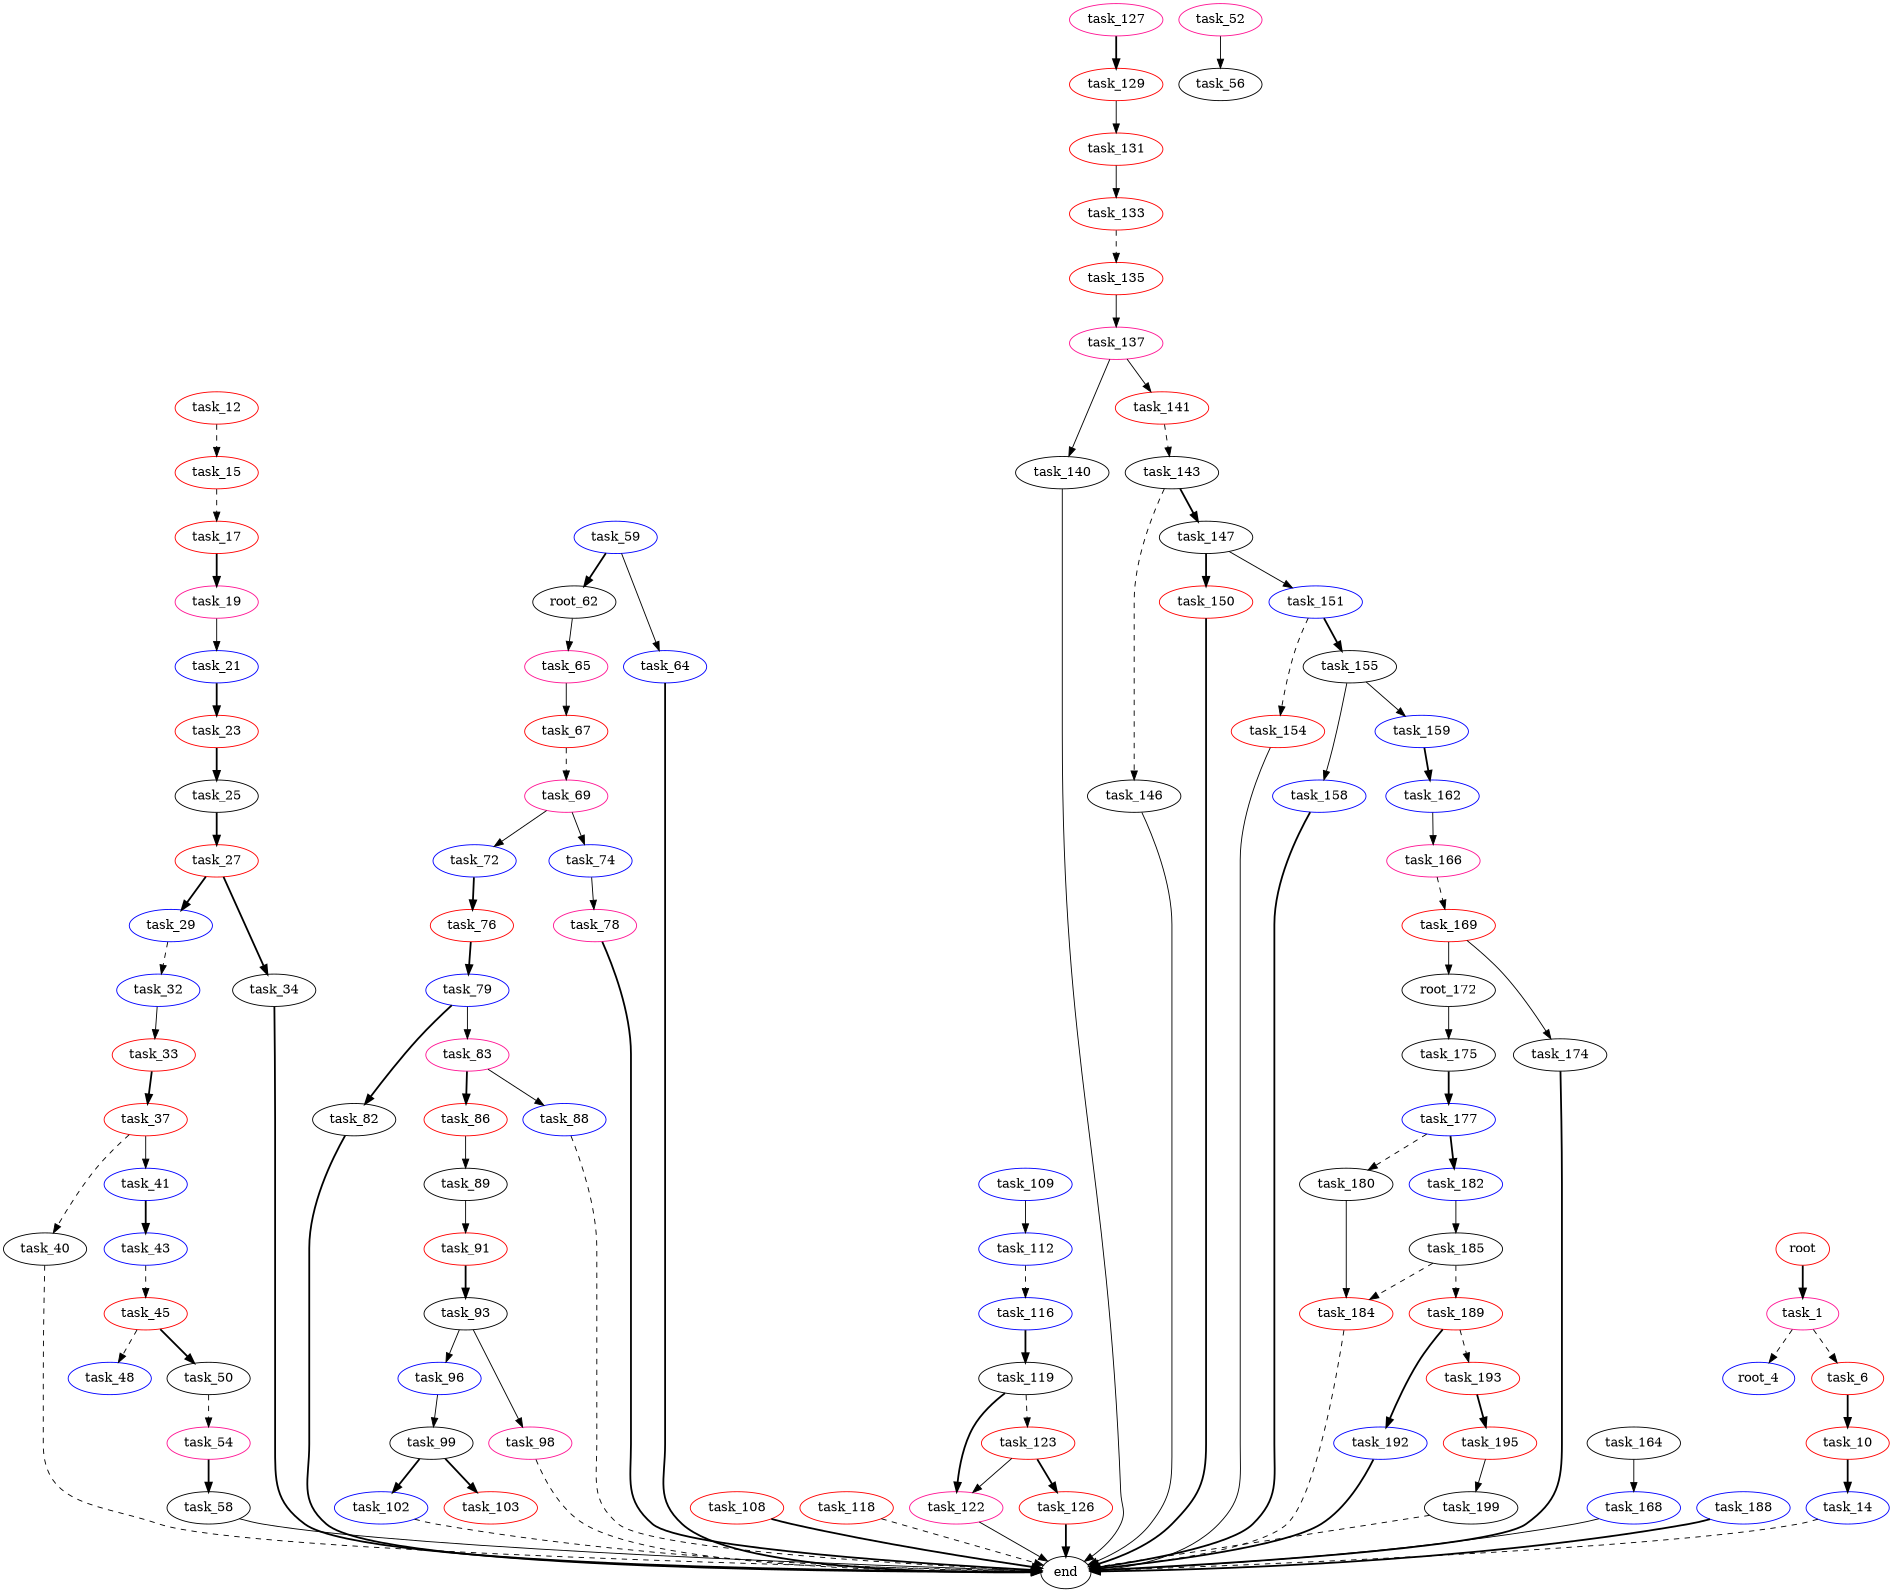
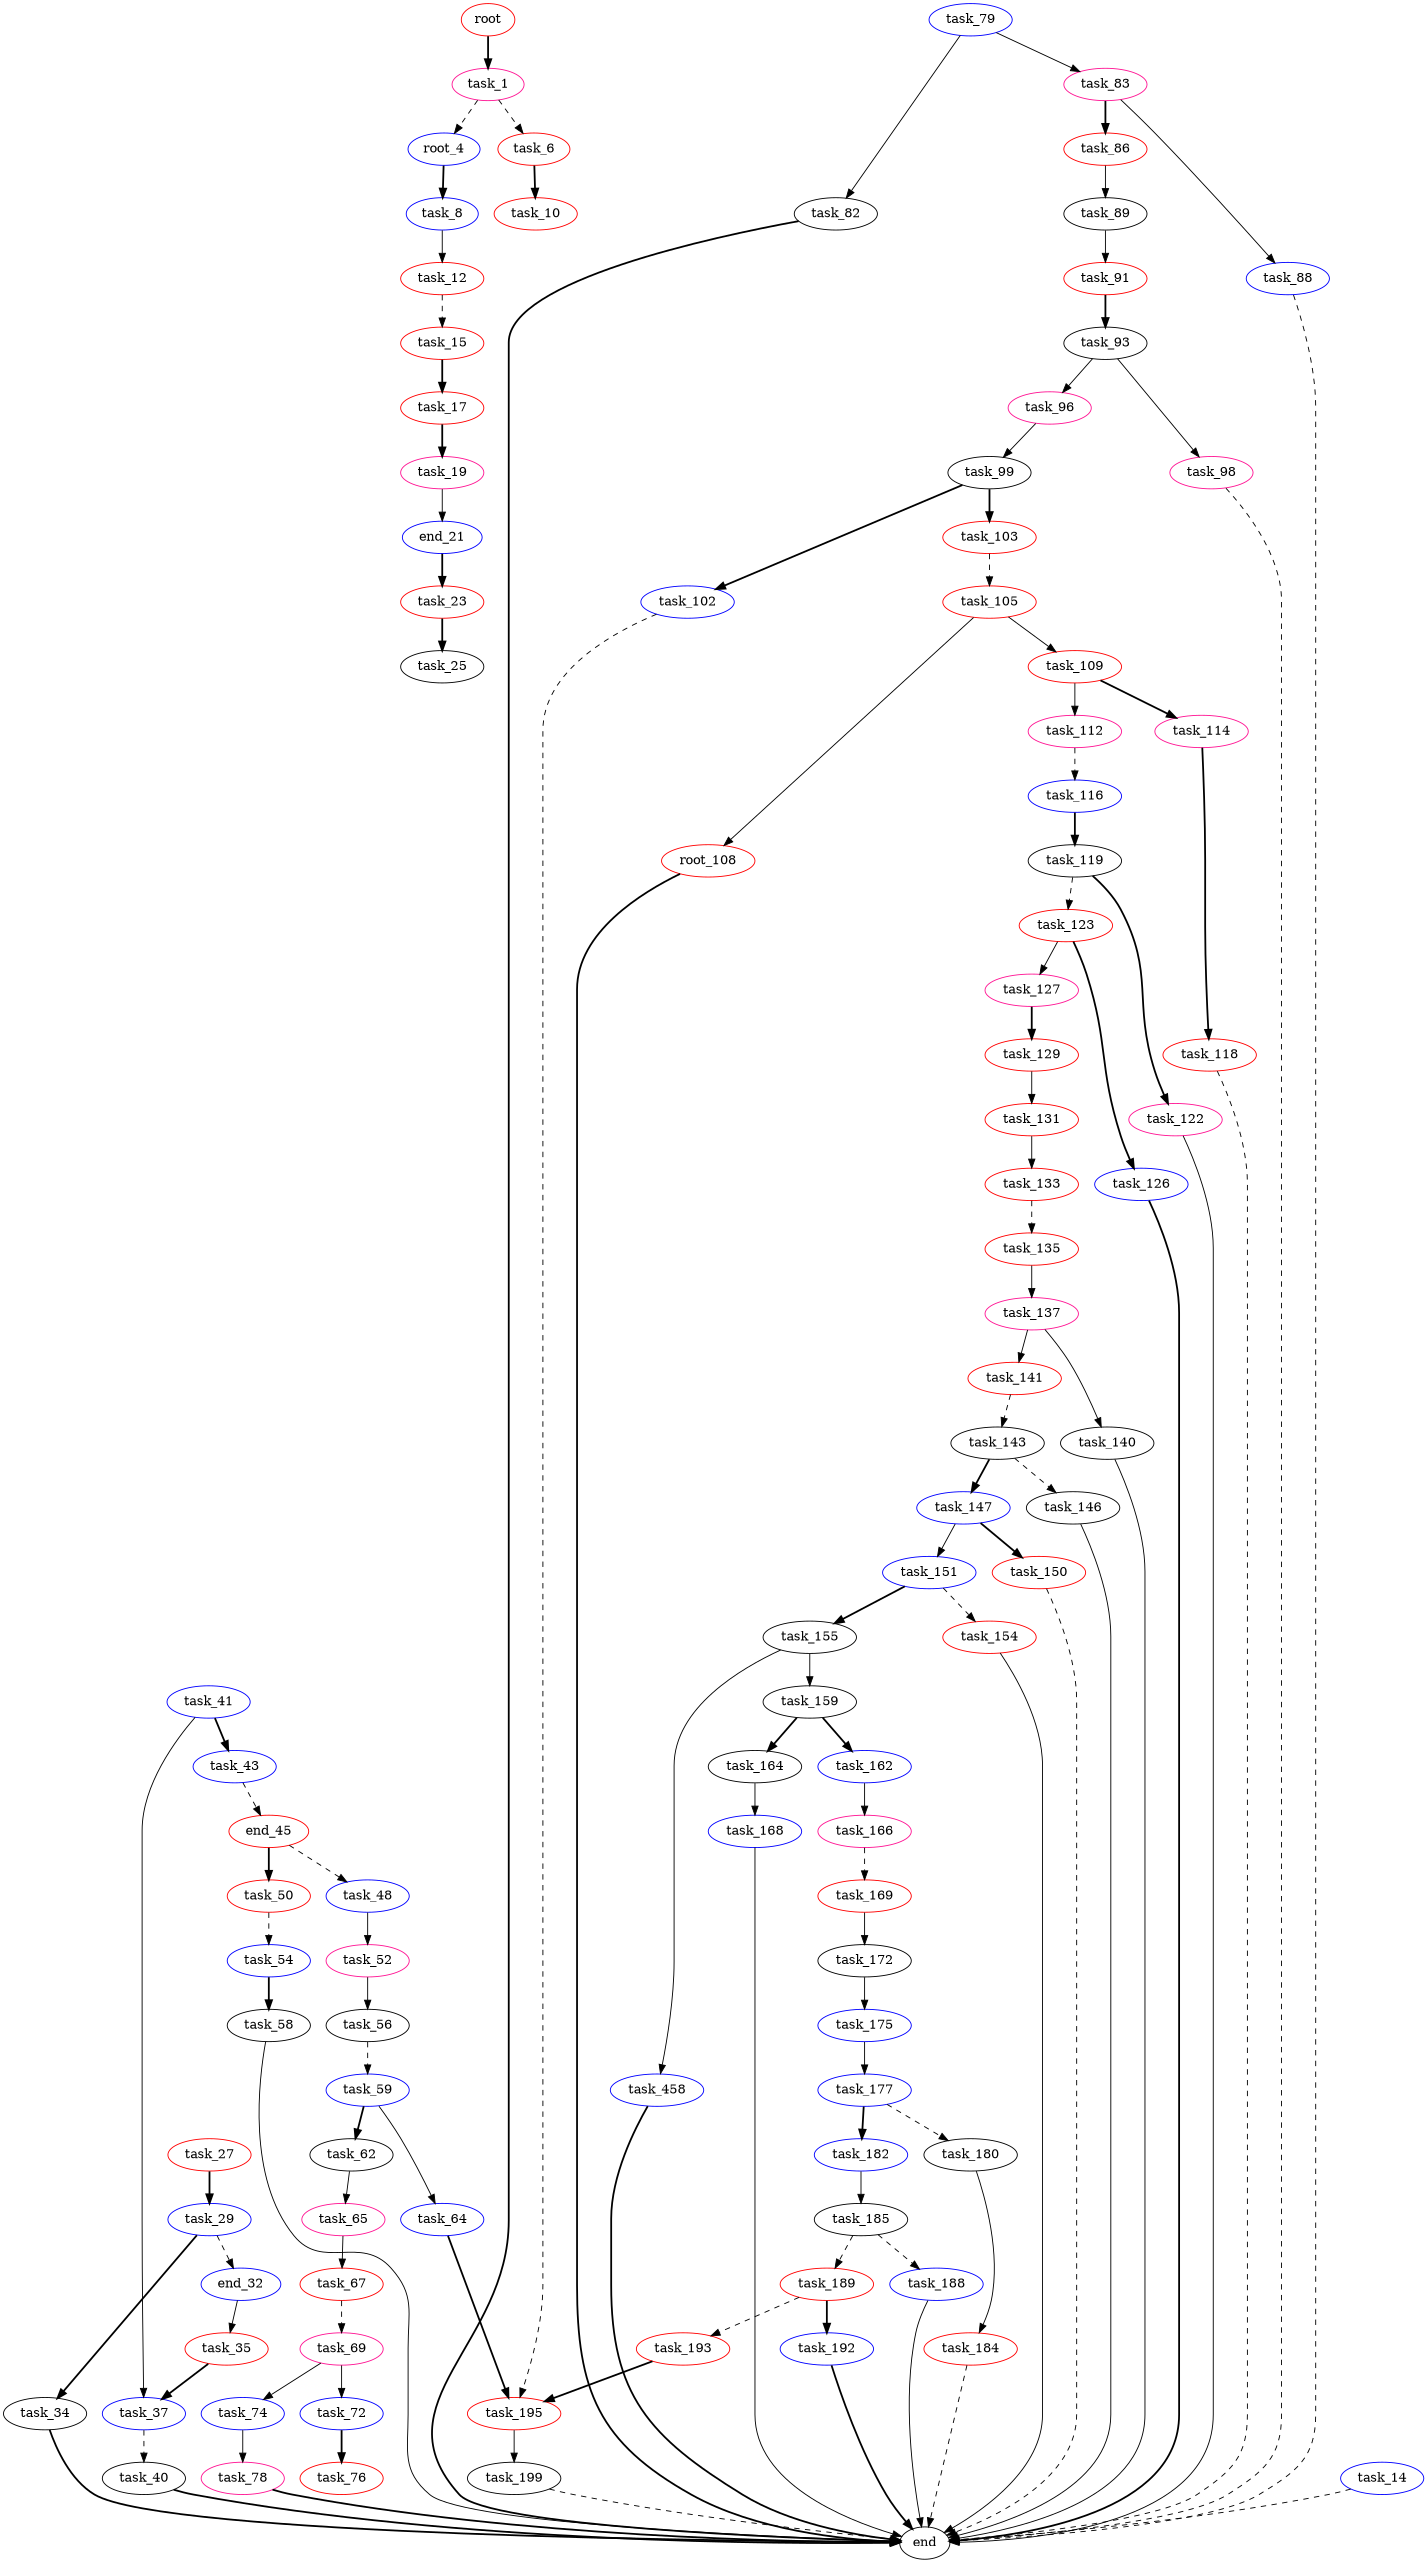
node "task_8": added
edge "task_15" -> "task_17": style dashed -> bold
node "task_147": color black -> blue
node "root_62": label "root_62" -> "task_62"
node "task_105": added
node "task_21": label "task_21" -> "end_21"
node "task_114": added
node "task_159": color blue -> black
node "task_158": label "task_158" -> "task_458"
edge "task_25" -> "task_27": removed
edge "task_27" -> "task_34": now "task_29" -> "task_34"
edge "task_76" -> "task_79": removed
node "task_32": label "task_32" -> "end_32"
node "root_172": label "root_172" -> "task_172"
edge "task_79" -> "task_82": style bold -> solid
node "task_33": label "task_33" -> "task_35"
node "task_175": color black -> blue
node "task_174": removed
edge "task_175" -> "task_177": style bold -> solid
edge "task_150" -> "end": style bold -> dashed
node "task_37": color red -> blue
edge "task_37" -> "task_41": reversed
node "task_109": color blue -> red
node "task_112": color blue -> deeppink
edge "task_185" -> "task_184": now "task_185" -> "task_188"
edge "task_64" -> "end": now "task_64" -> "task_195"
node "task_45": label "task_45" -> "end_45"
node "task_50": color black -> red
node "task_96": color blue -> deeppink
node "task_54": color deeppink -> blue
edge "task_10" -> "task_14": removed
edge "task_123" -> "task_122": now "task_123" -> "task_127"
node "task_108": label "task_108" -> "root_108"
node "task_126": color red -> blue
edge "task_188" -> "end": style bold -> solid
edge "task_40" -> "end": style dashed -> bold
edge "task_102" -> "end": now "task_102" -> "task_195"
edge "task_159" -> "task_164": added
edge "task_48" -> "task_52": added
edge "task_56" -> "task_59": added
